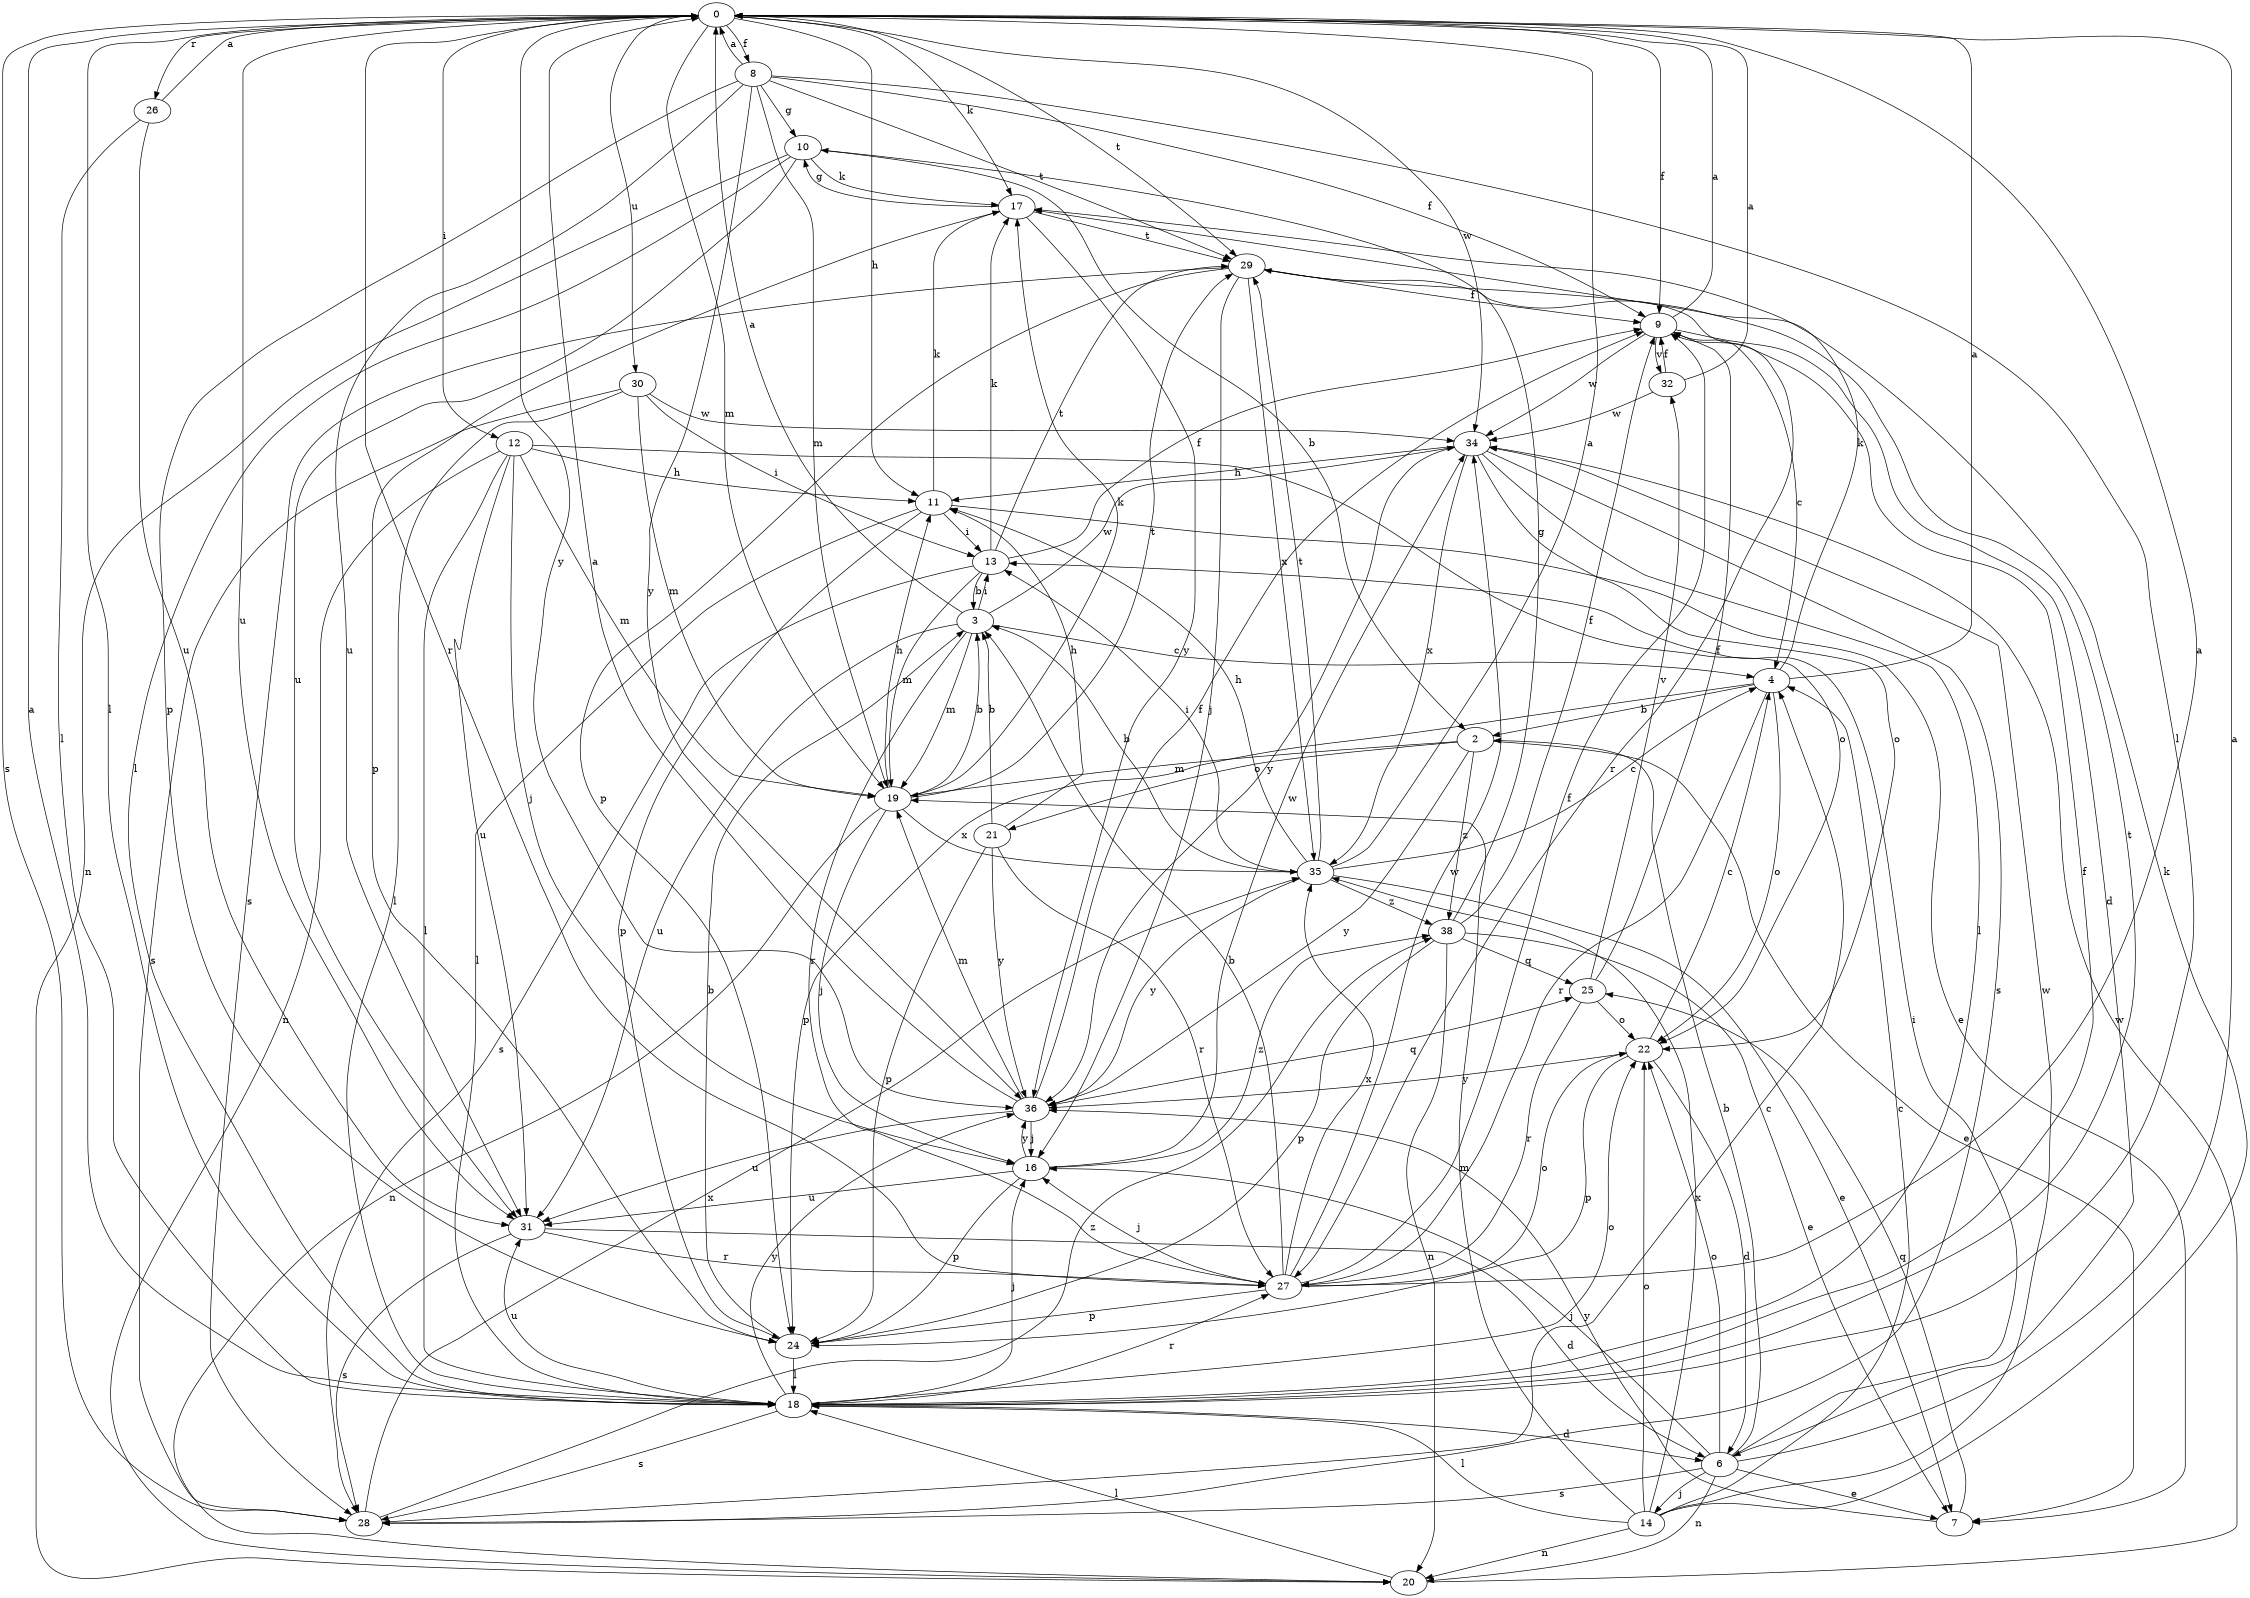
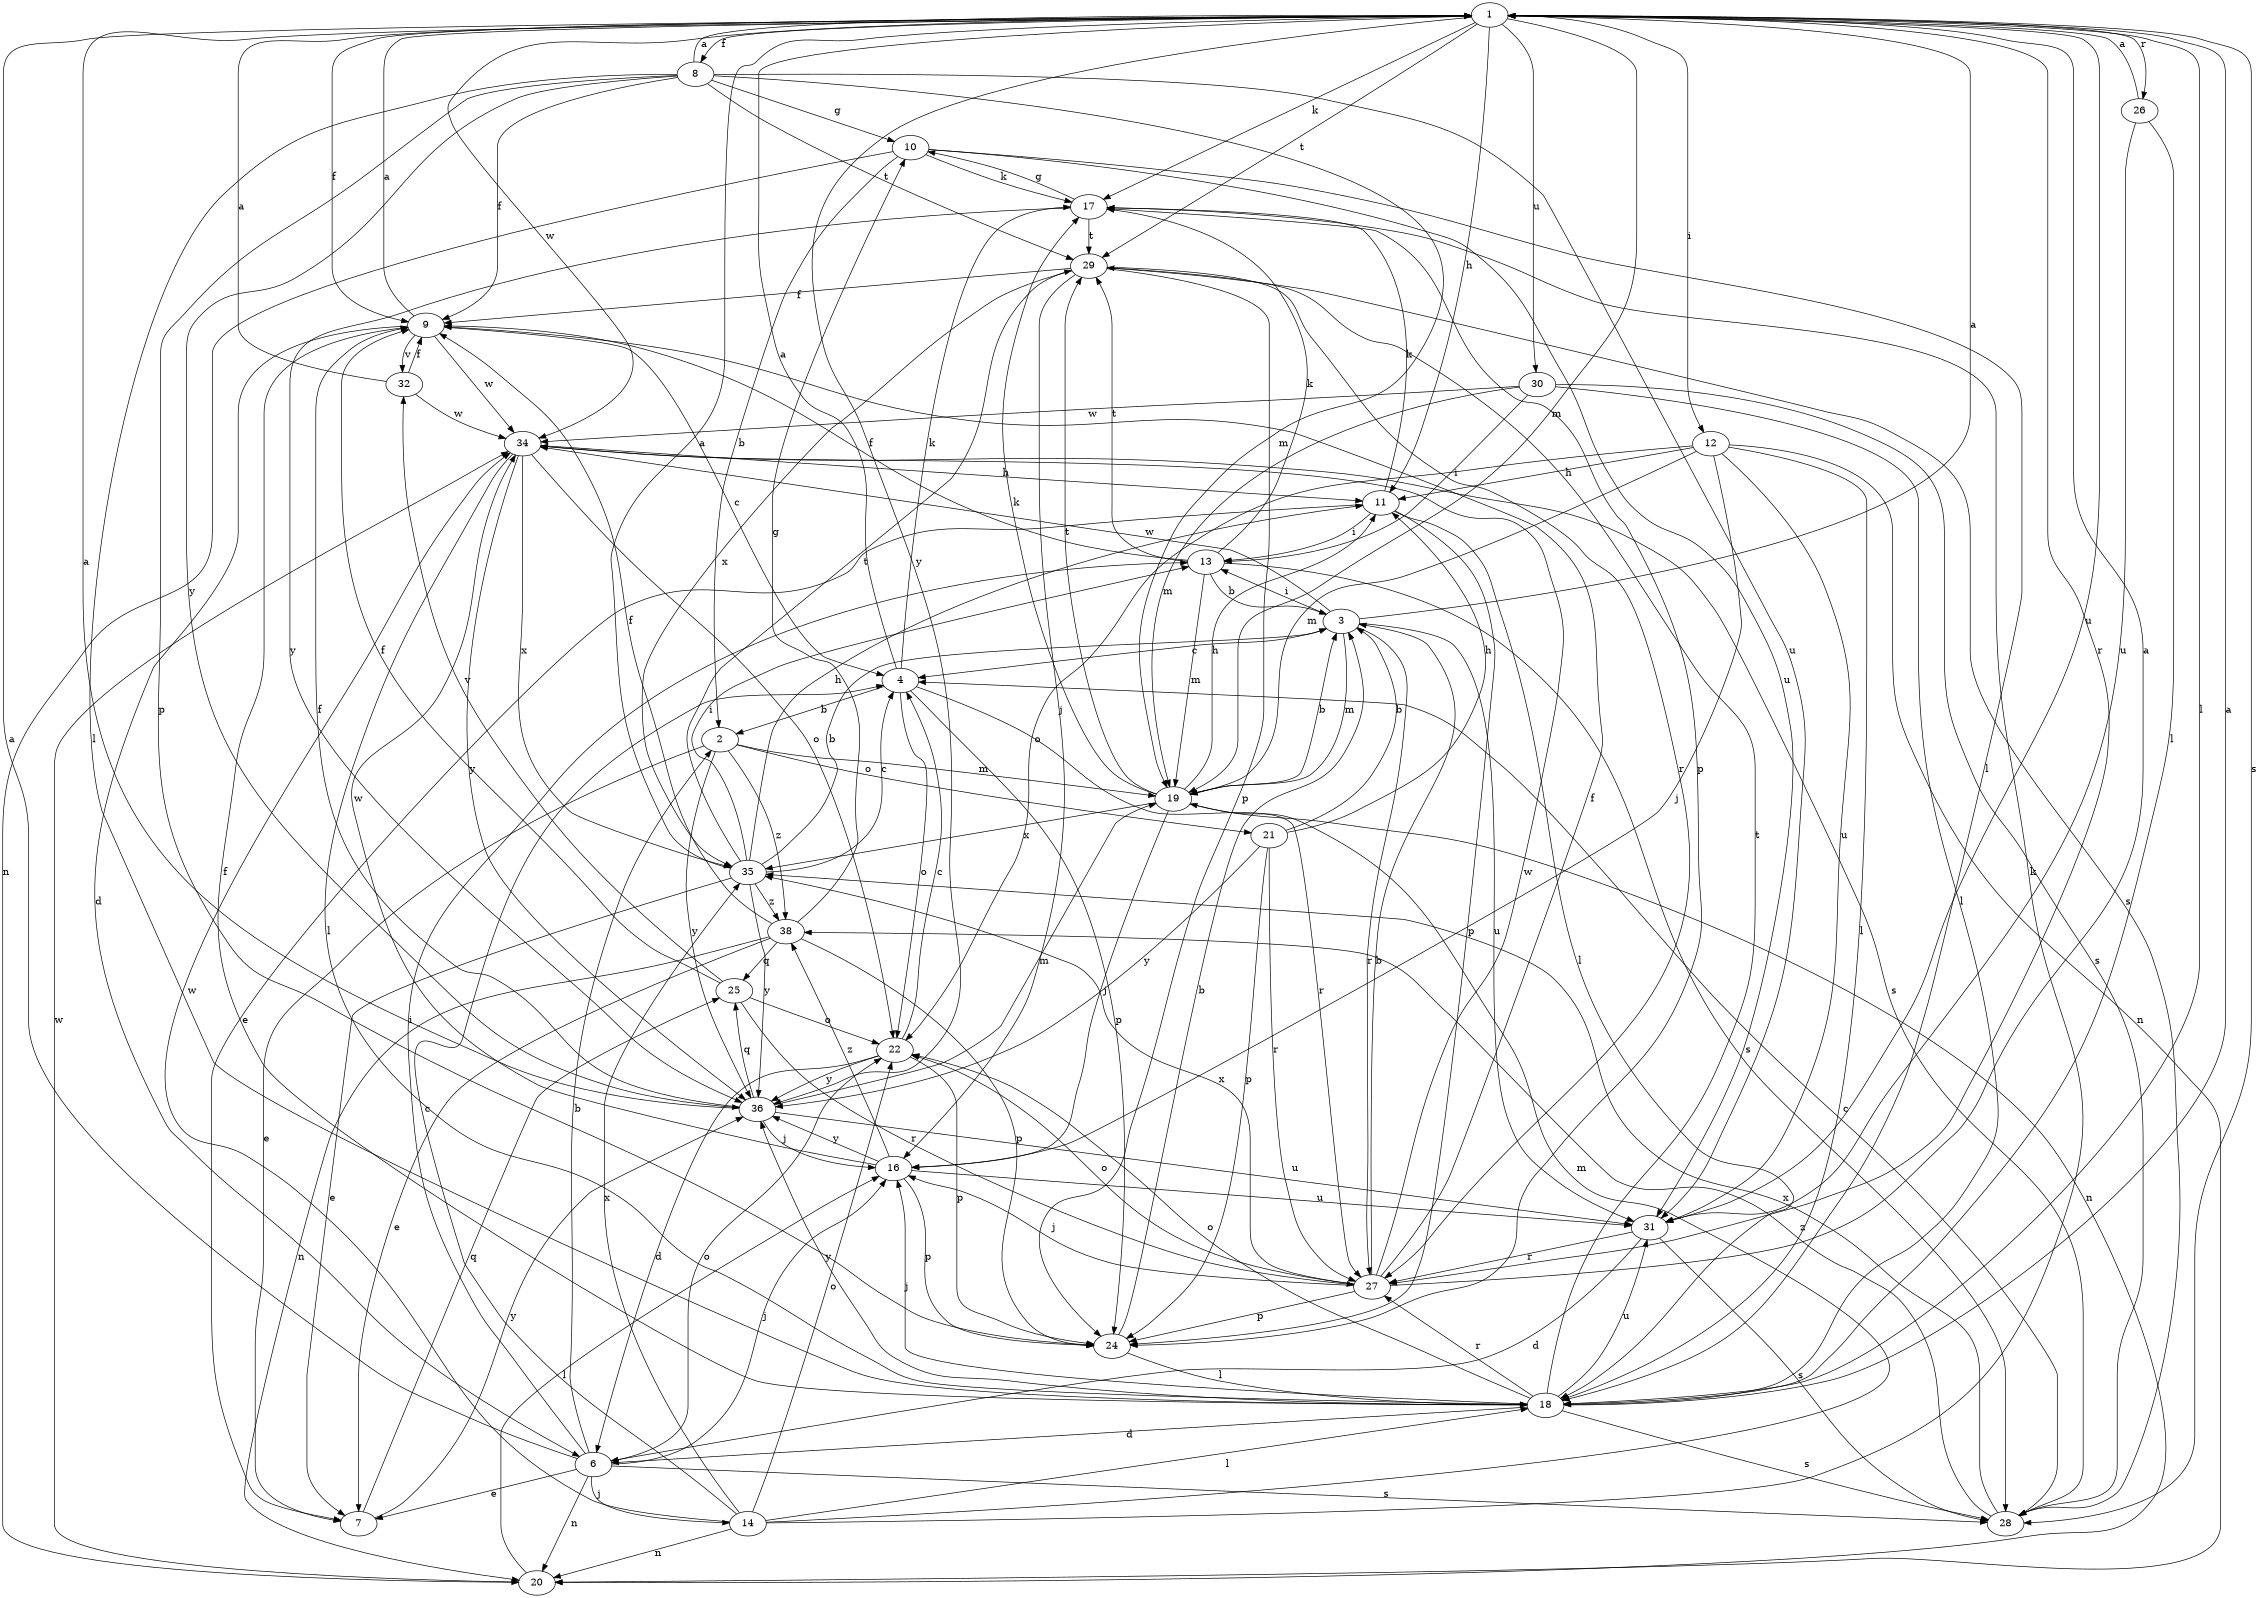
node "0": label "0" -> "1"
edge "20" -> "18": now "20" -> "16"
